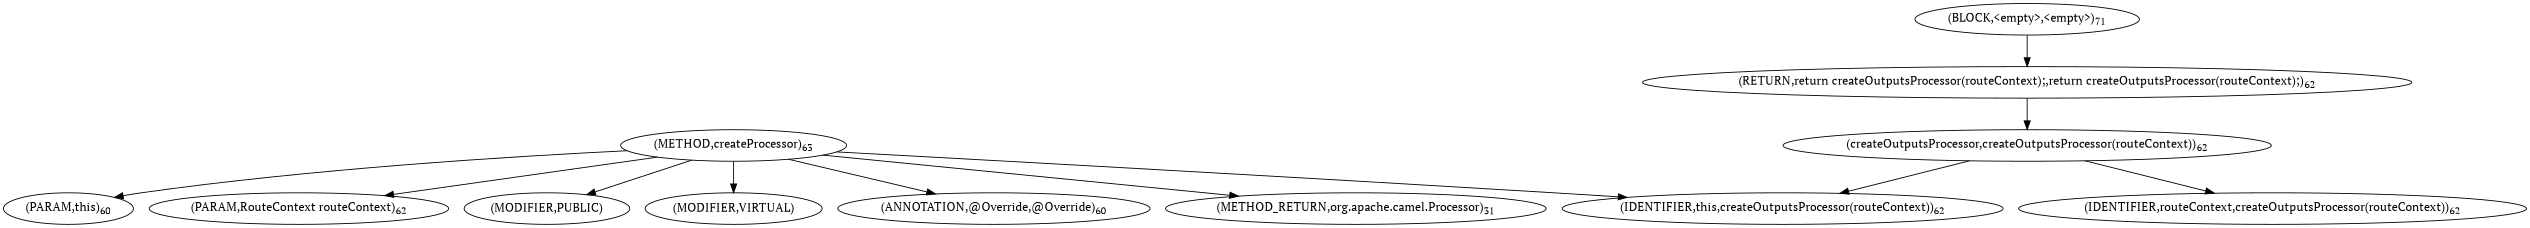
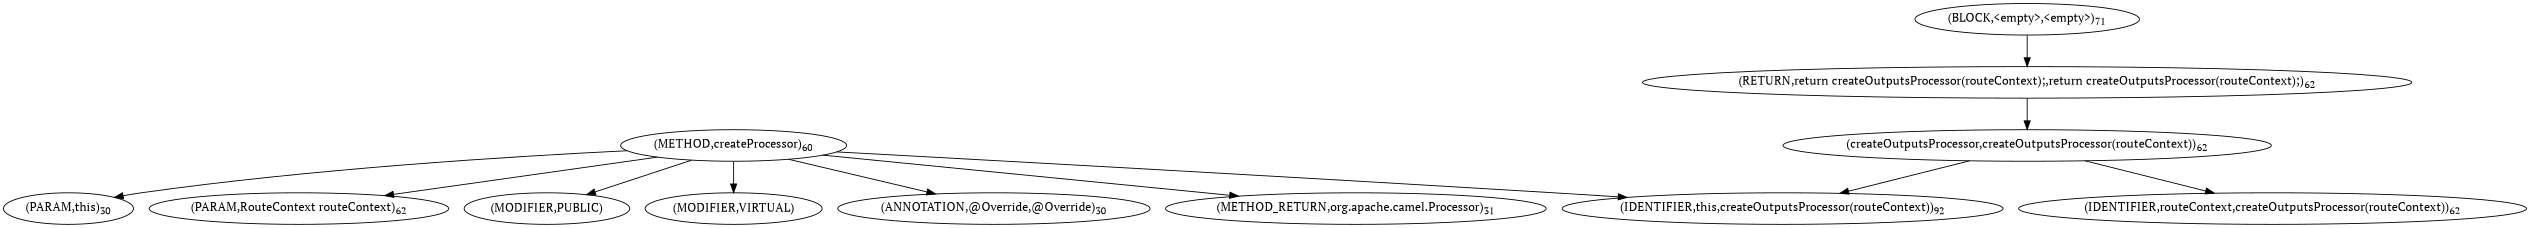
node "(METHOD,createProcessor)": text "63" -> "60"
node "(PARAM,this)": text "60" -> "30"
node "(ANNOTATION,@Override,@Override)": text "60" -> "30"
node "(IDENTIFIER,this,createOutputsProcessor(routeContext))": text "62" -> "92"
